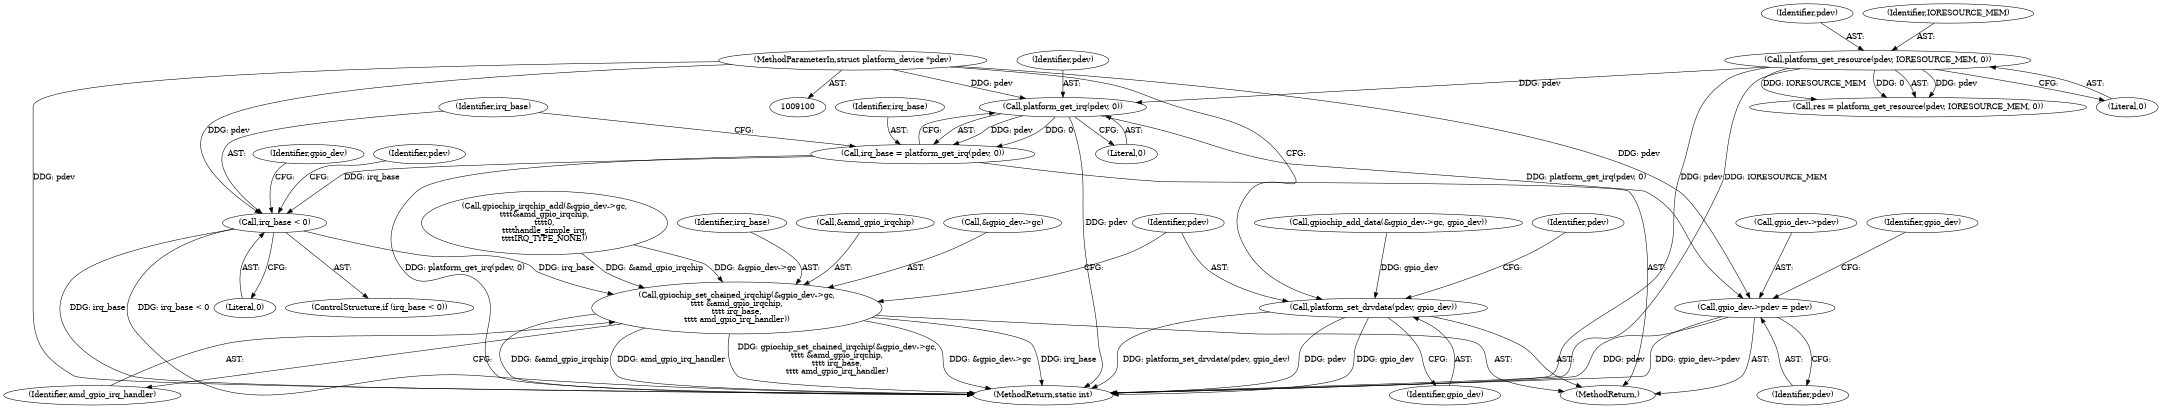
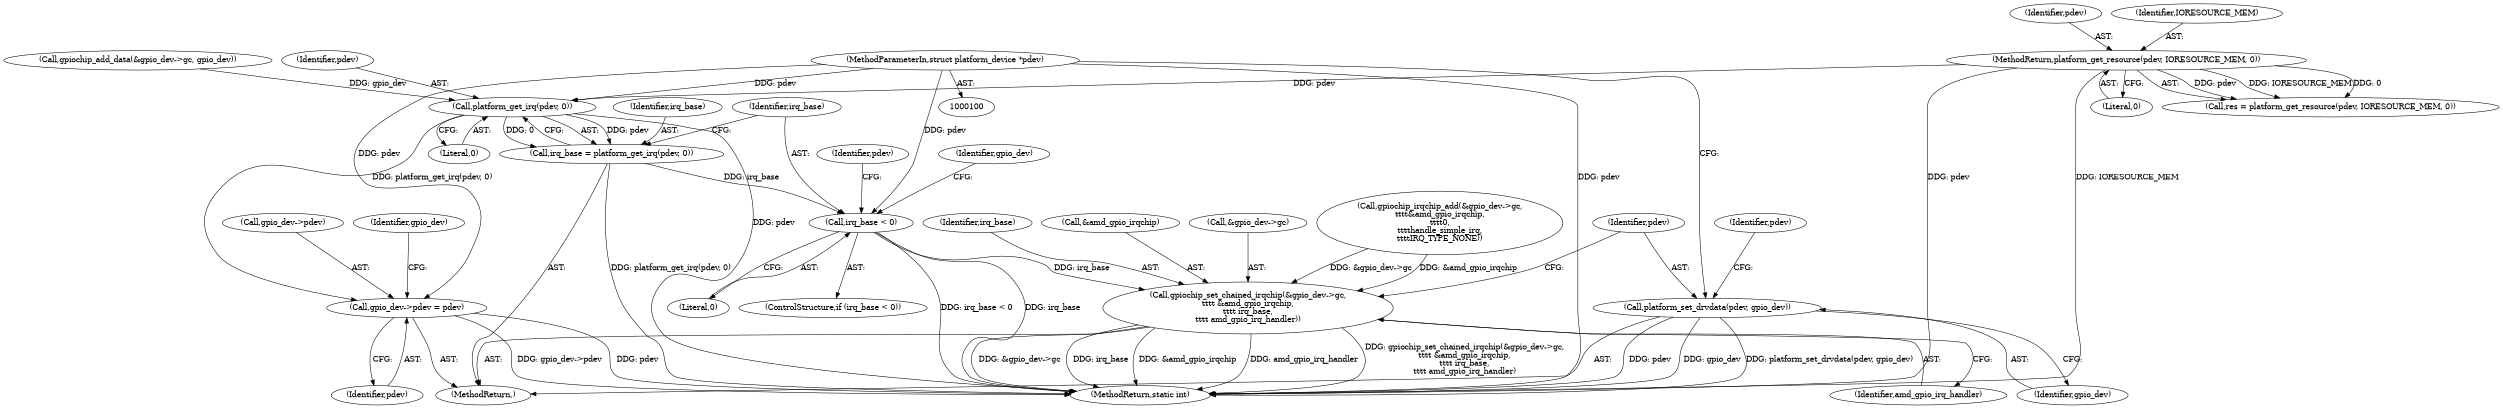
node "(Call,platform_get_resource(pdev, IORESOURCE_MEM, 0))": label "(Call,platform_get_resource(pdev, IORESOURCE_MEM, 0))" -> "(MethodReturn,platform_get_resource(pdev, IORESOURCE_MEM, 0))"
node "1009100": label "1009100" -> "1000100"
edge "(Call,gpiochip_add_data(&gpio_dev->gc, gpio_dev))" -> "(Call,platform_set_drvdata(pdev, gpio_dev))": now "(Call,gpiochip_add_data(&gpio_dev->gc, gpio_dev))" -> "(Call,platform_get_irq(pdev, 0))"
